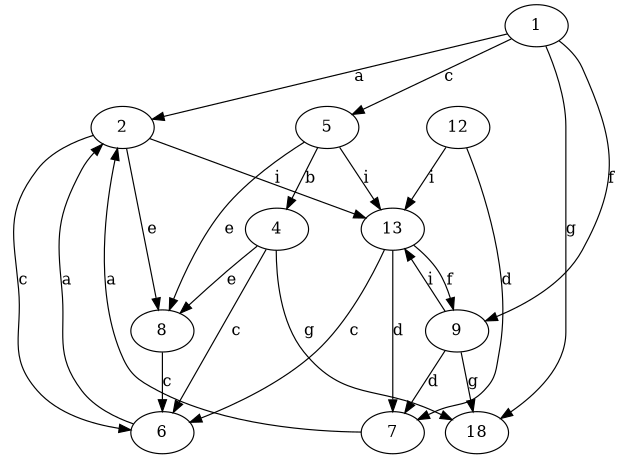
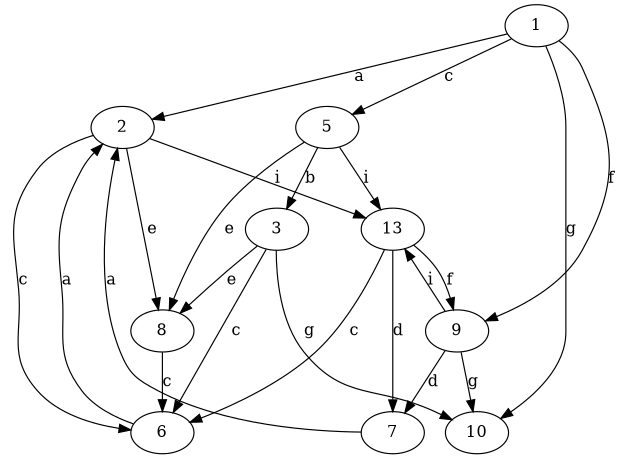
node "12": removed
node "4": label "4" -> "3"
node "18": label "18" -> "10"
